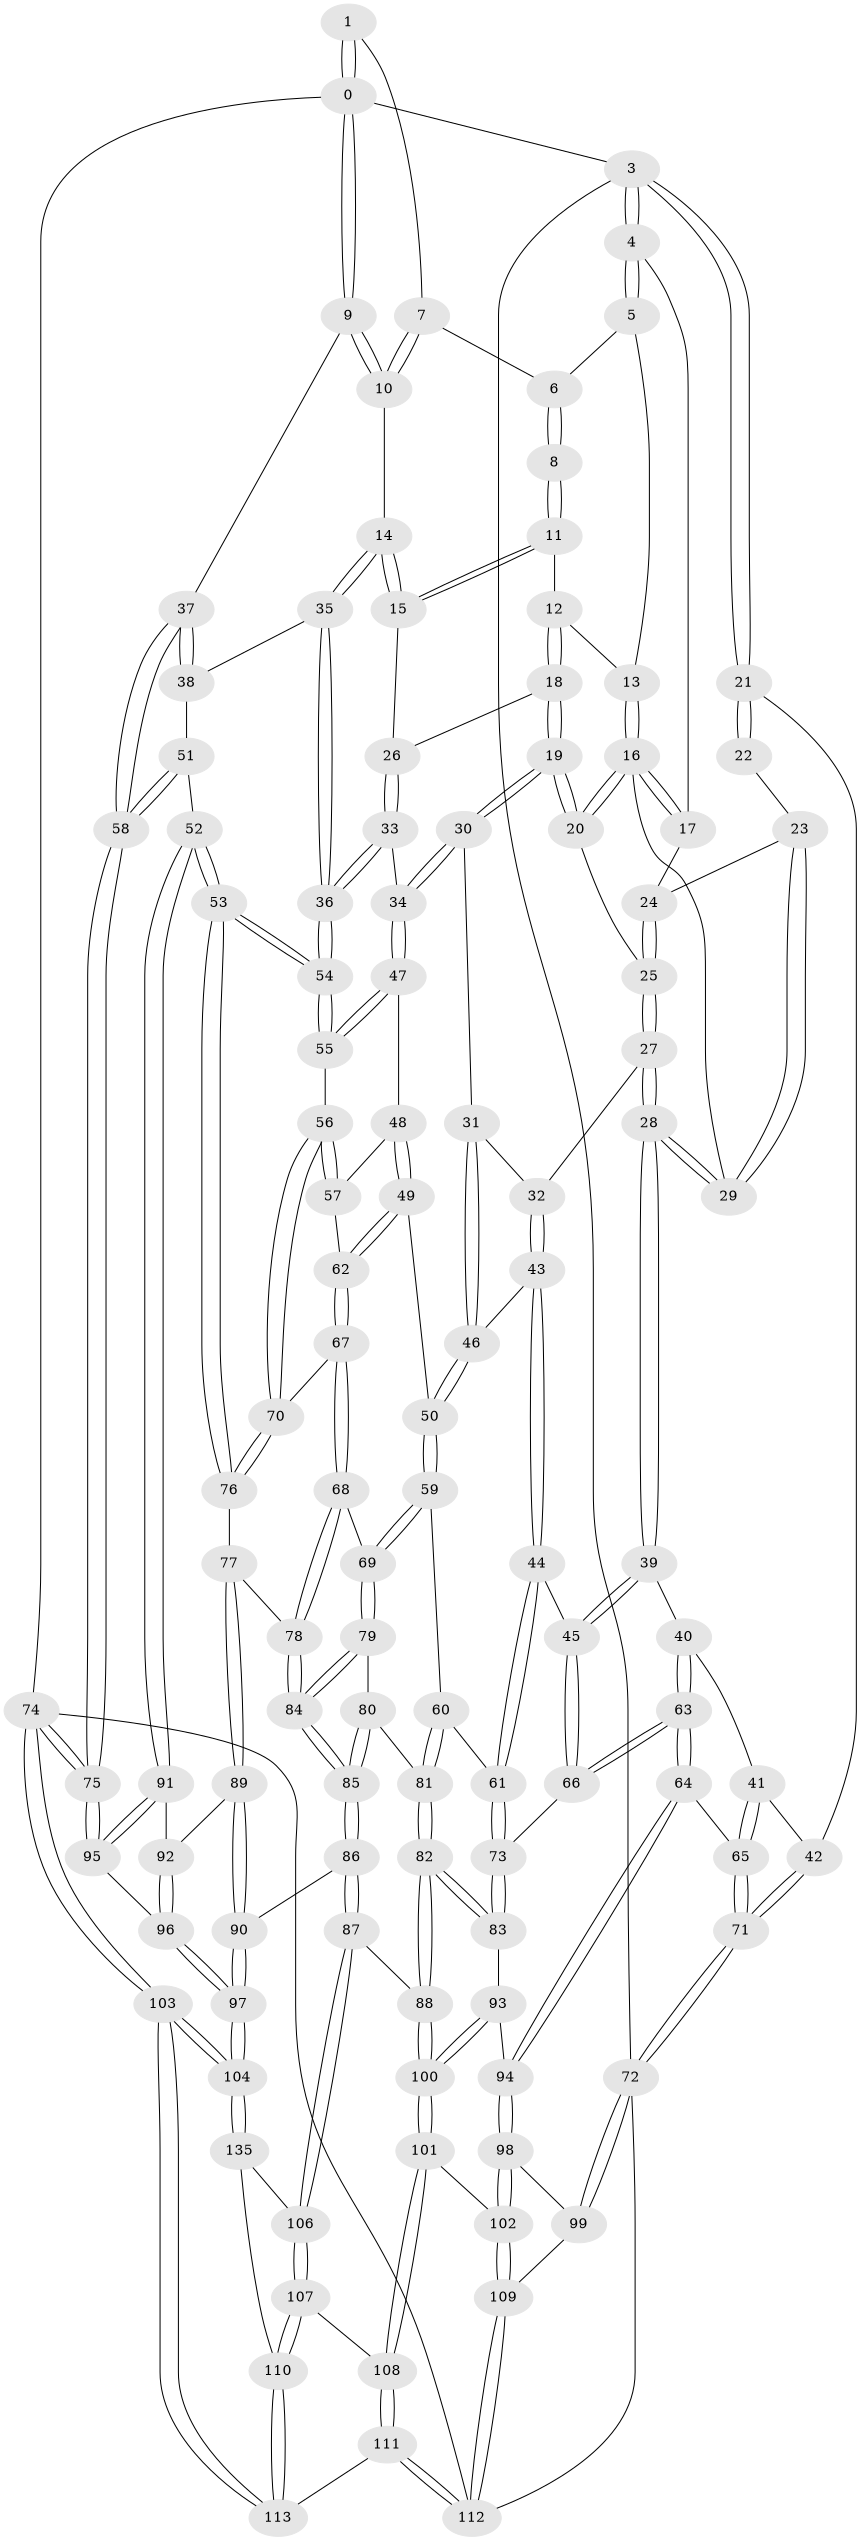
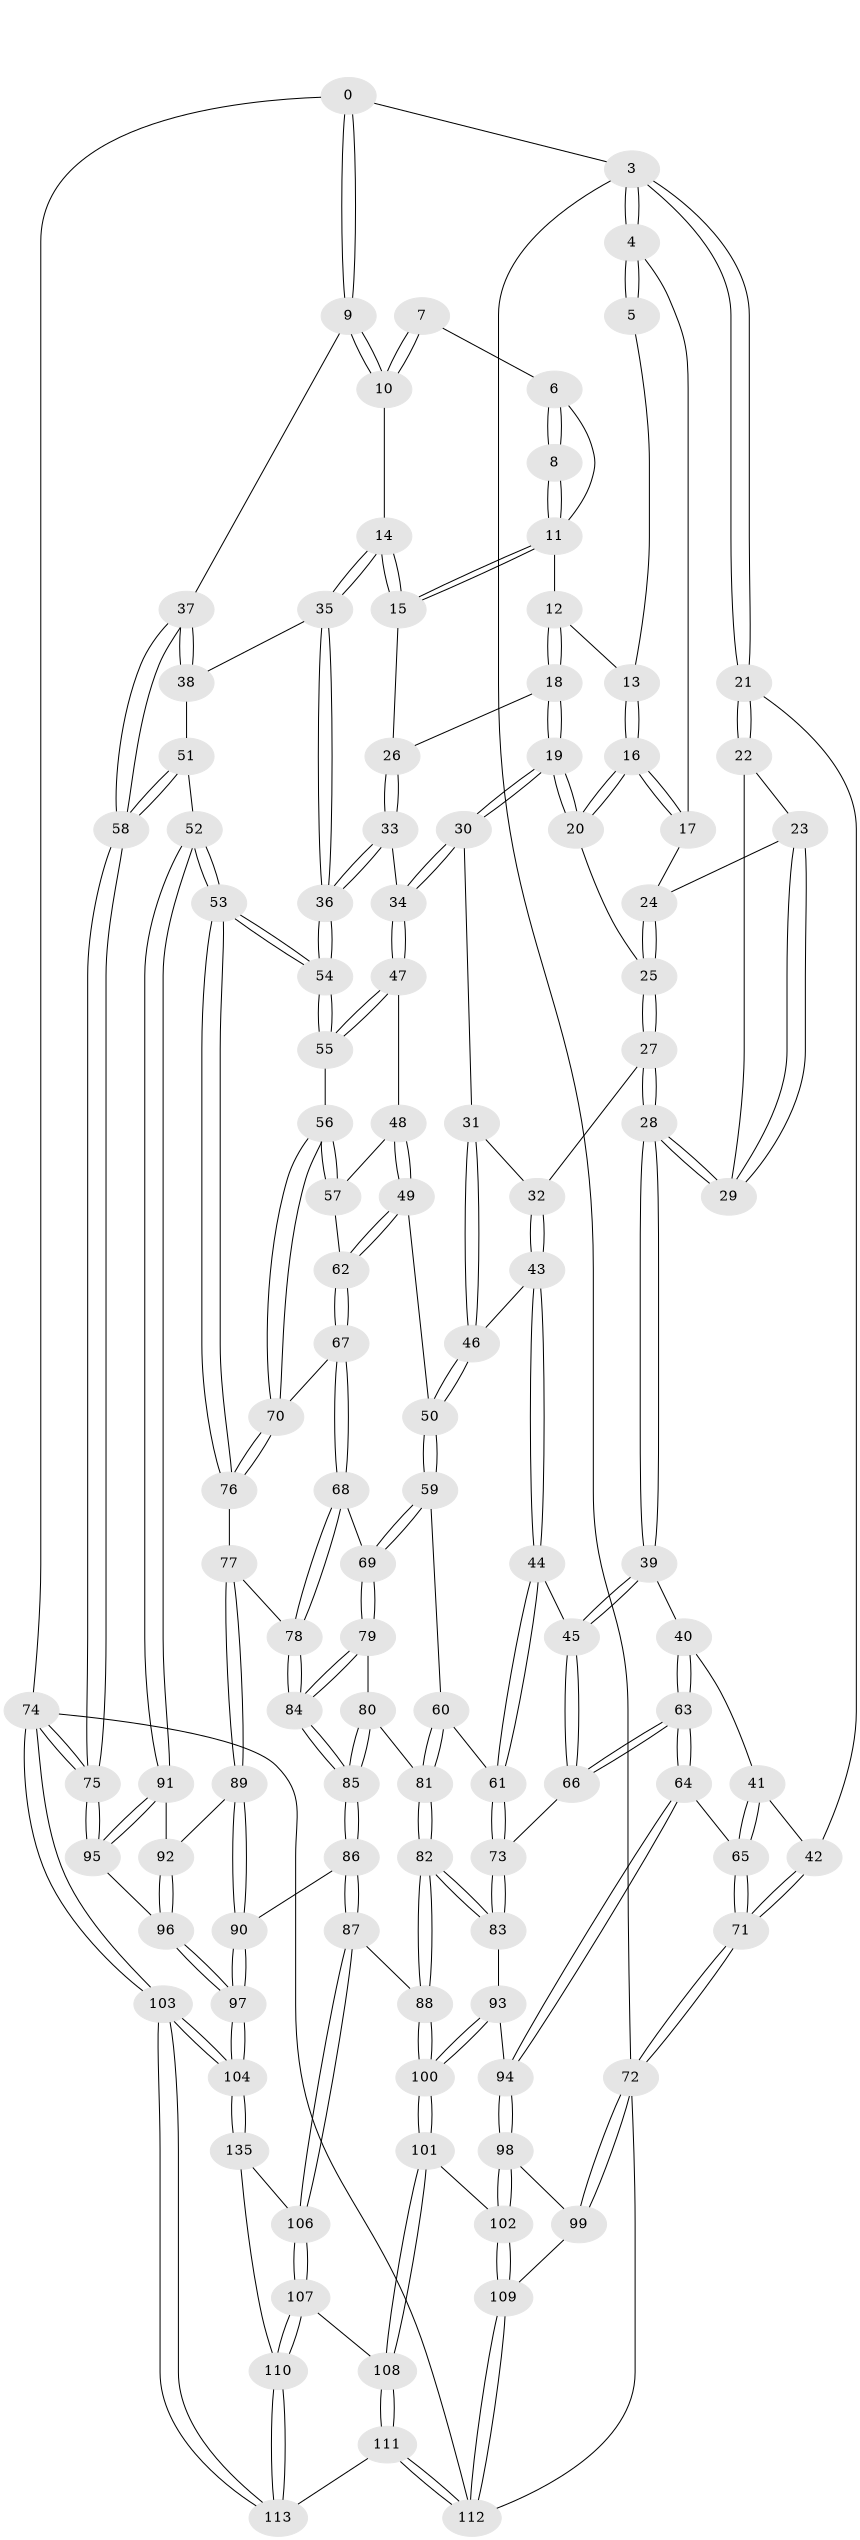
node "1": removed
edge "5" -- "6": now "11" -- "6"
edge "16" -- "29": now "22" -- "29"
